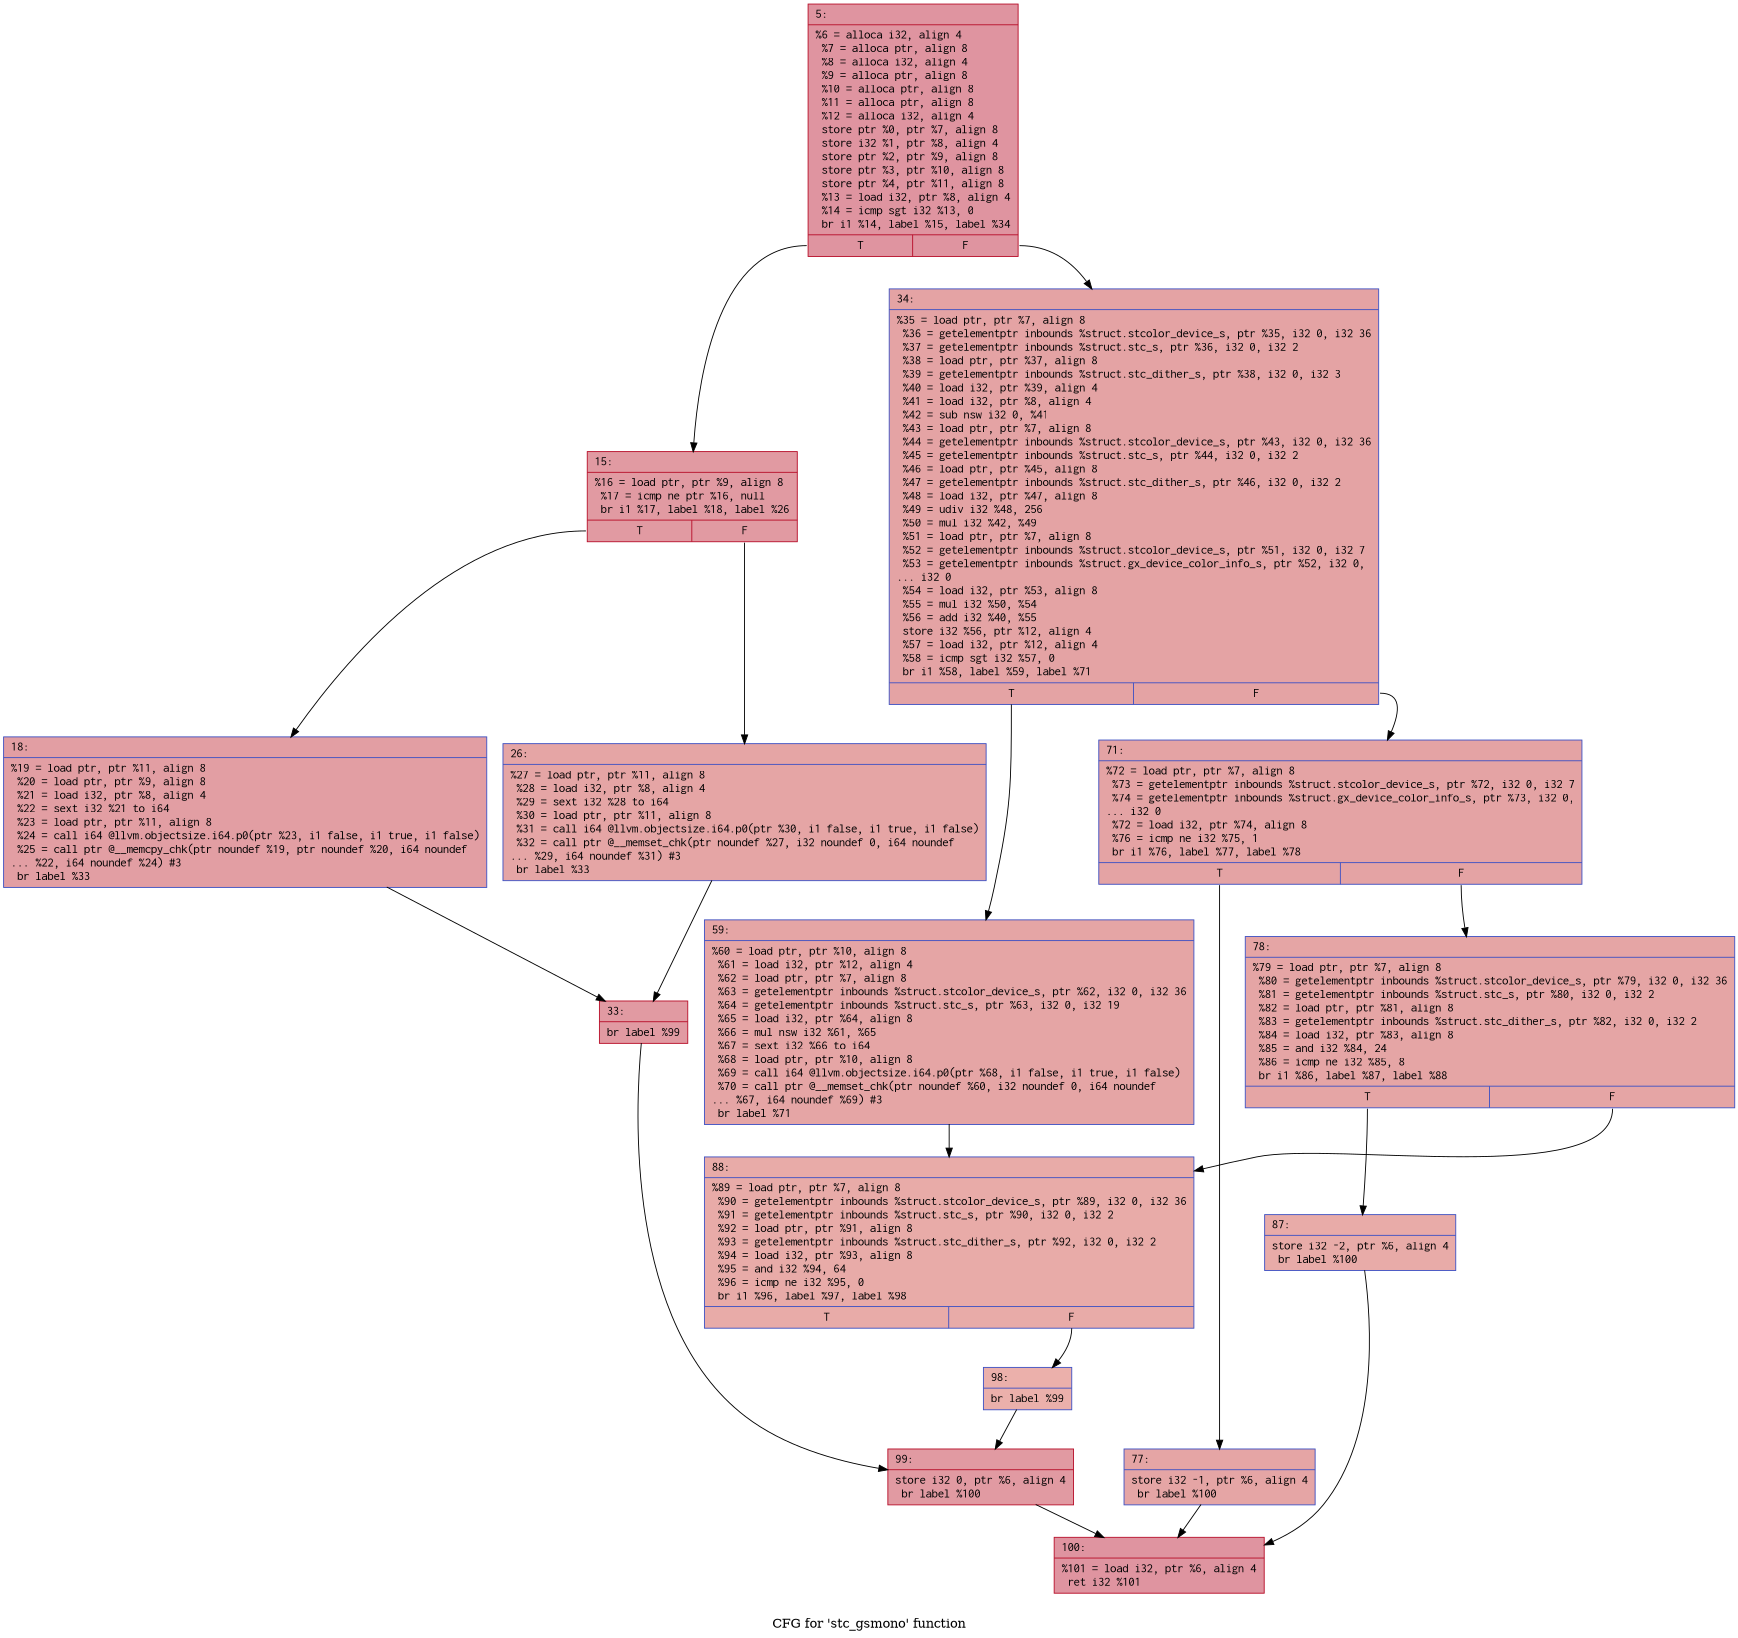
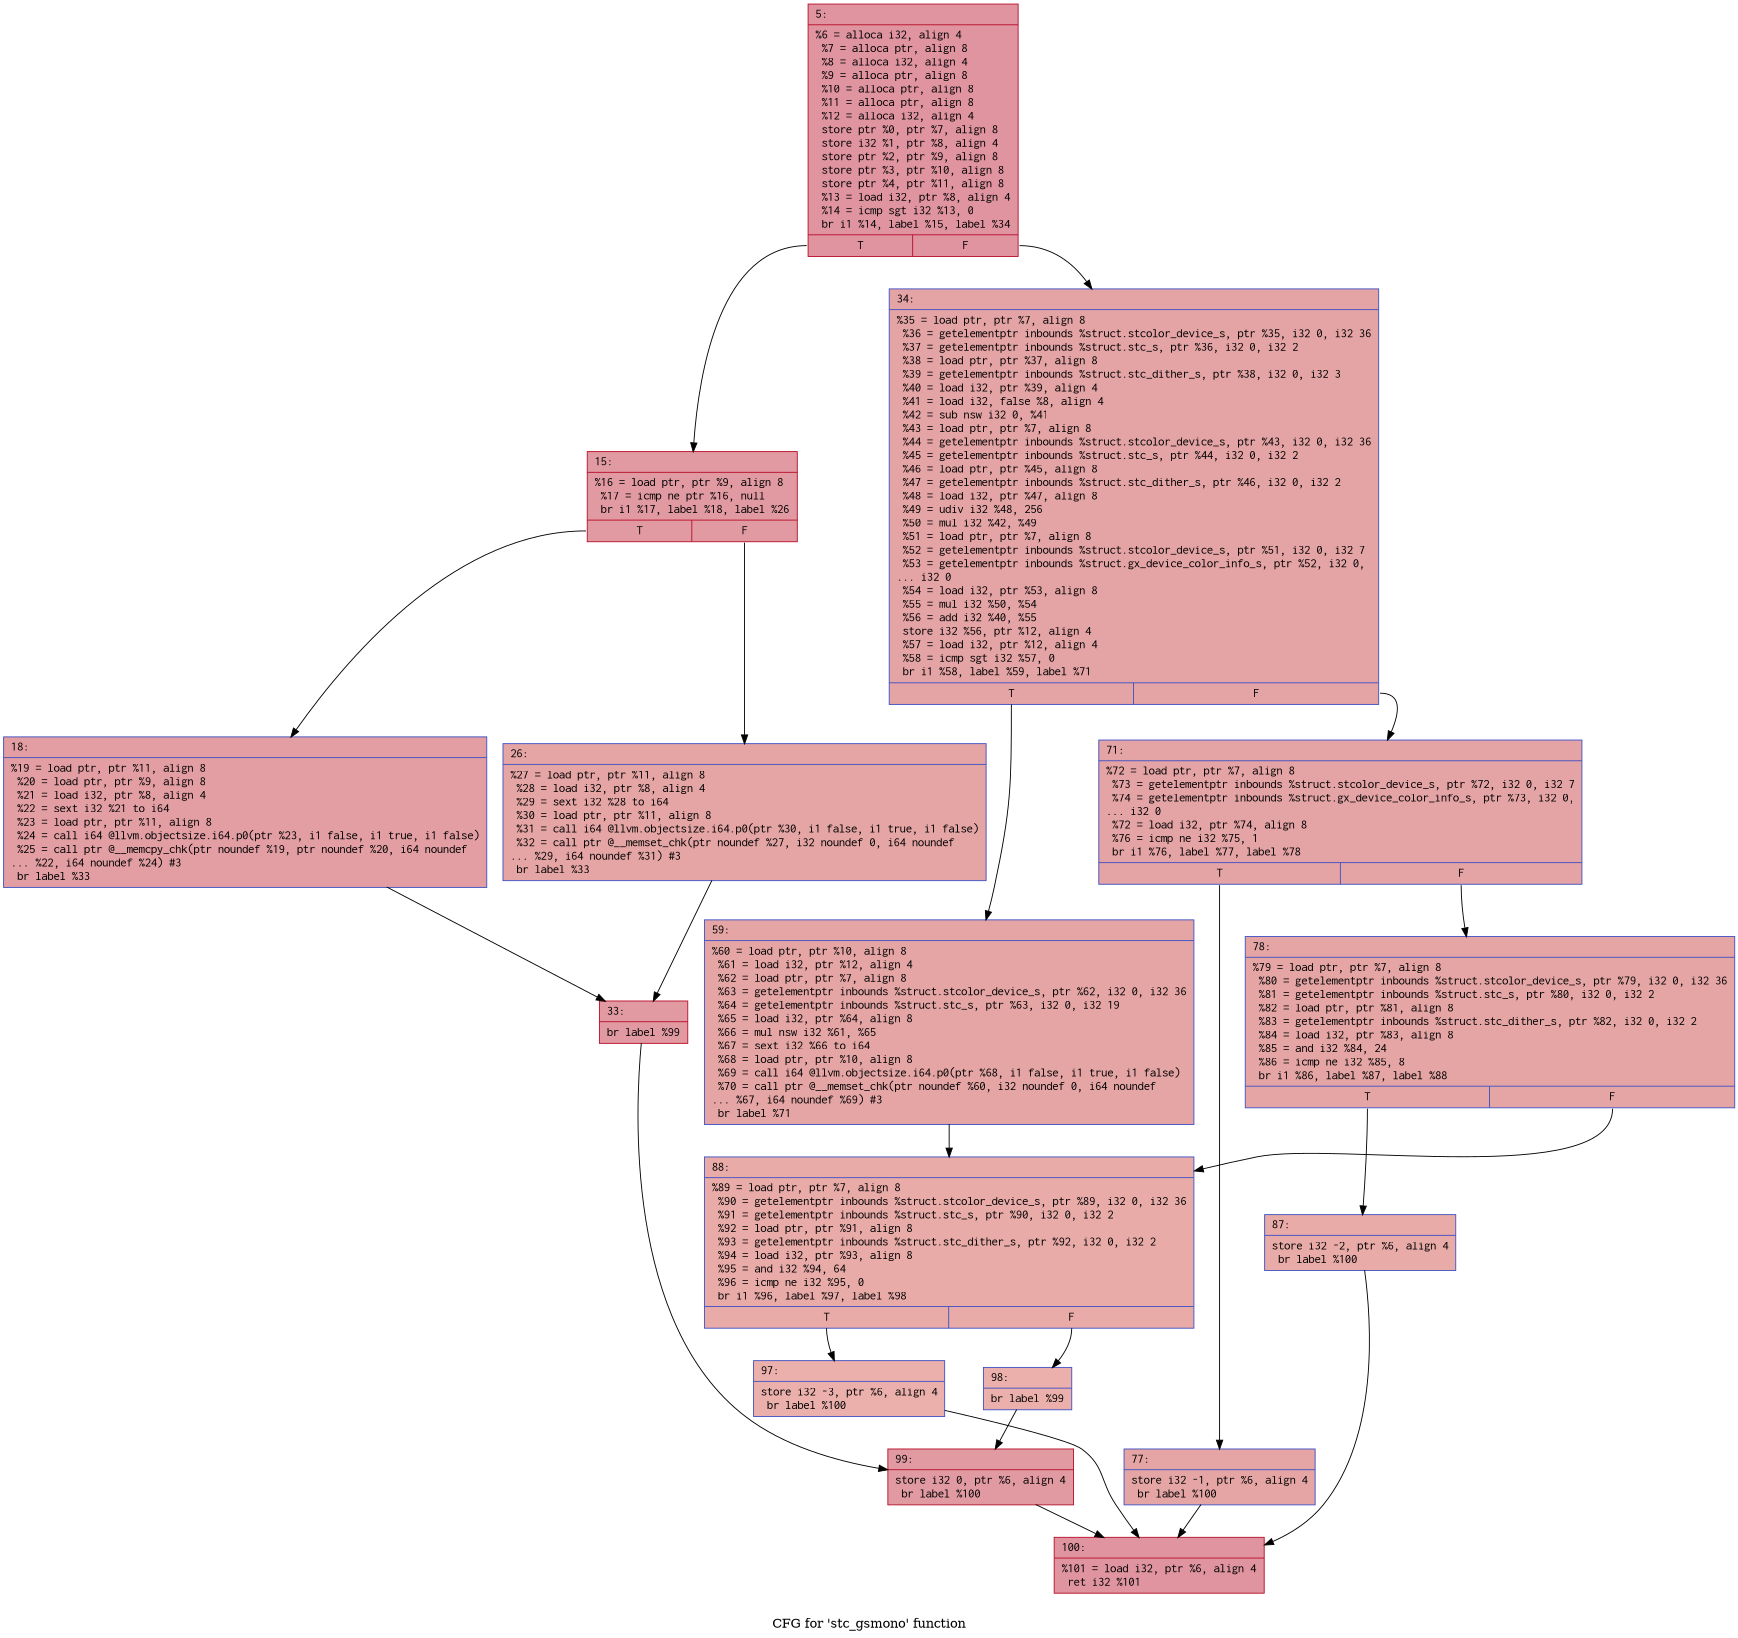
node "34:": text "%41 = load i32, ptr %8, align 4" -> "%41 = load i32, false %8, align 4"
node "97:": added
